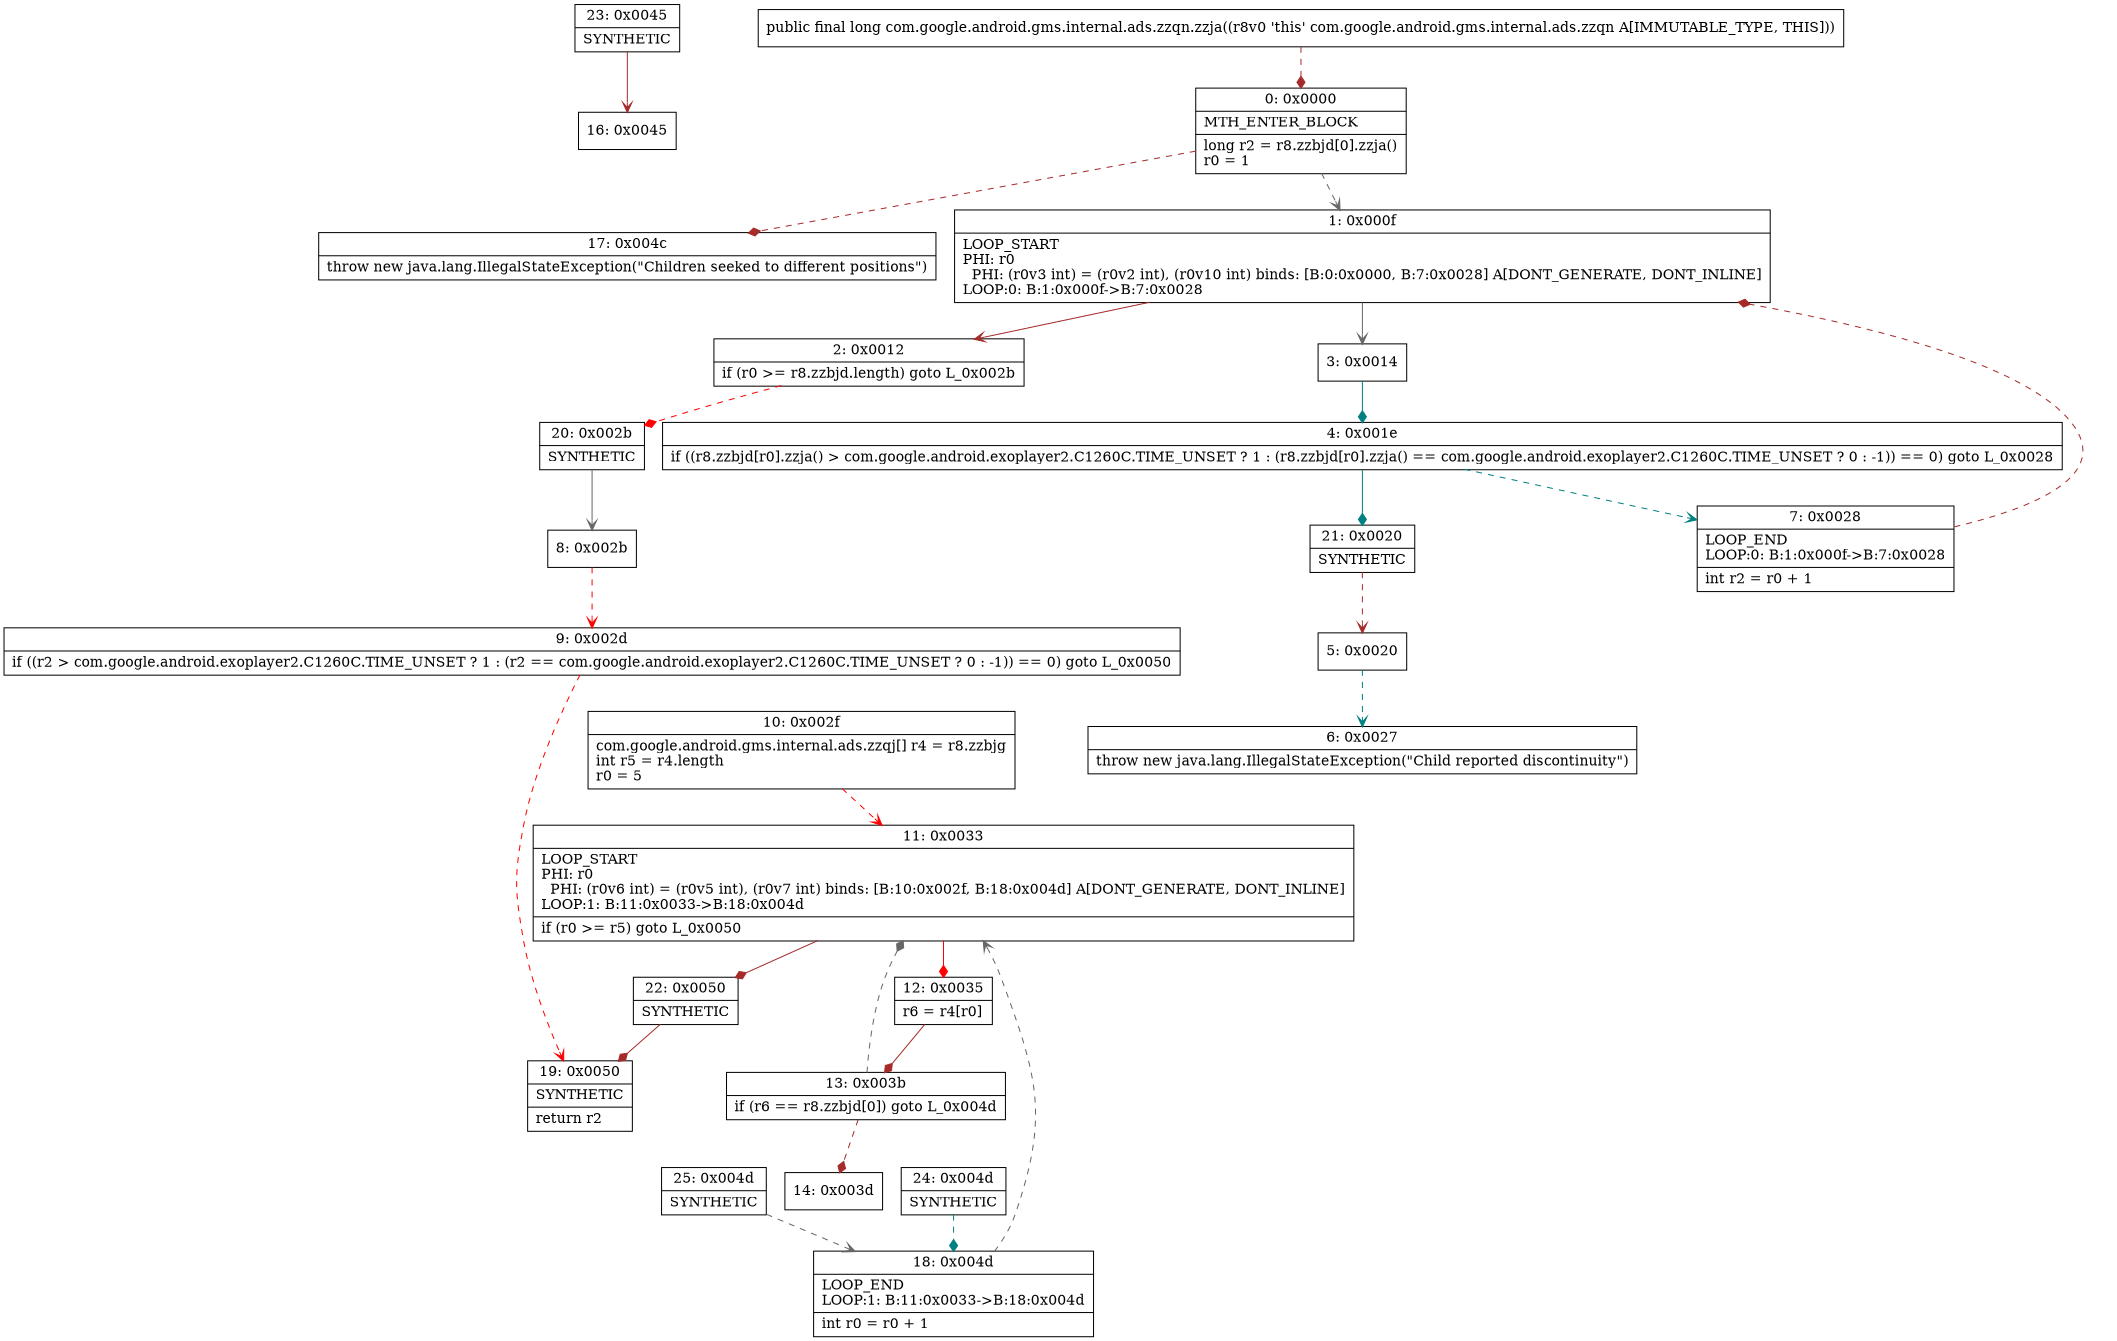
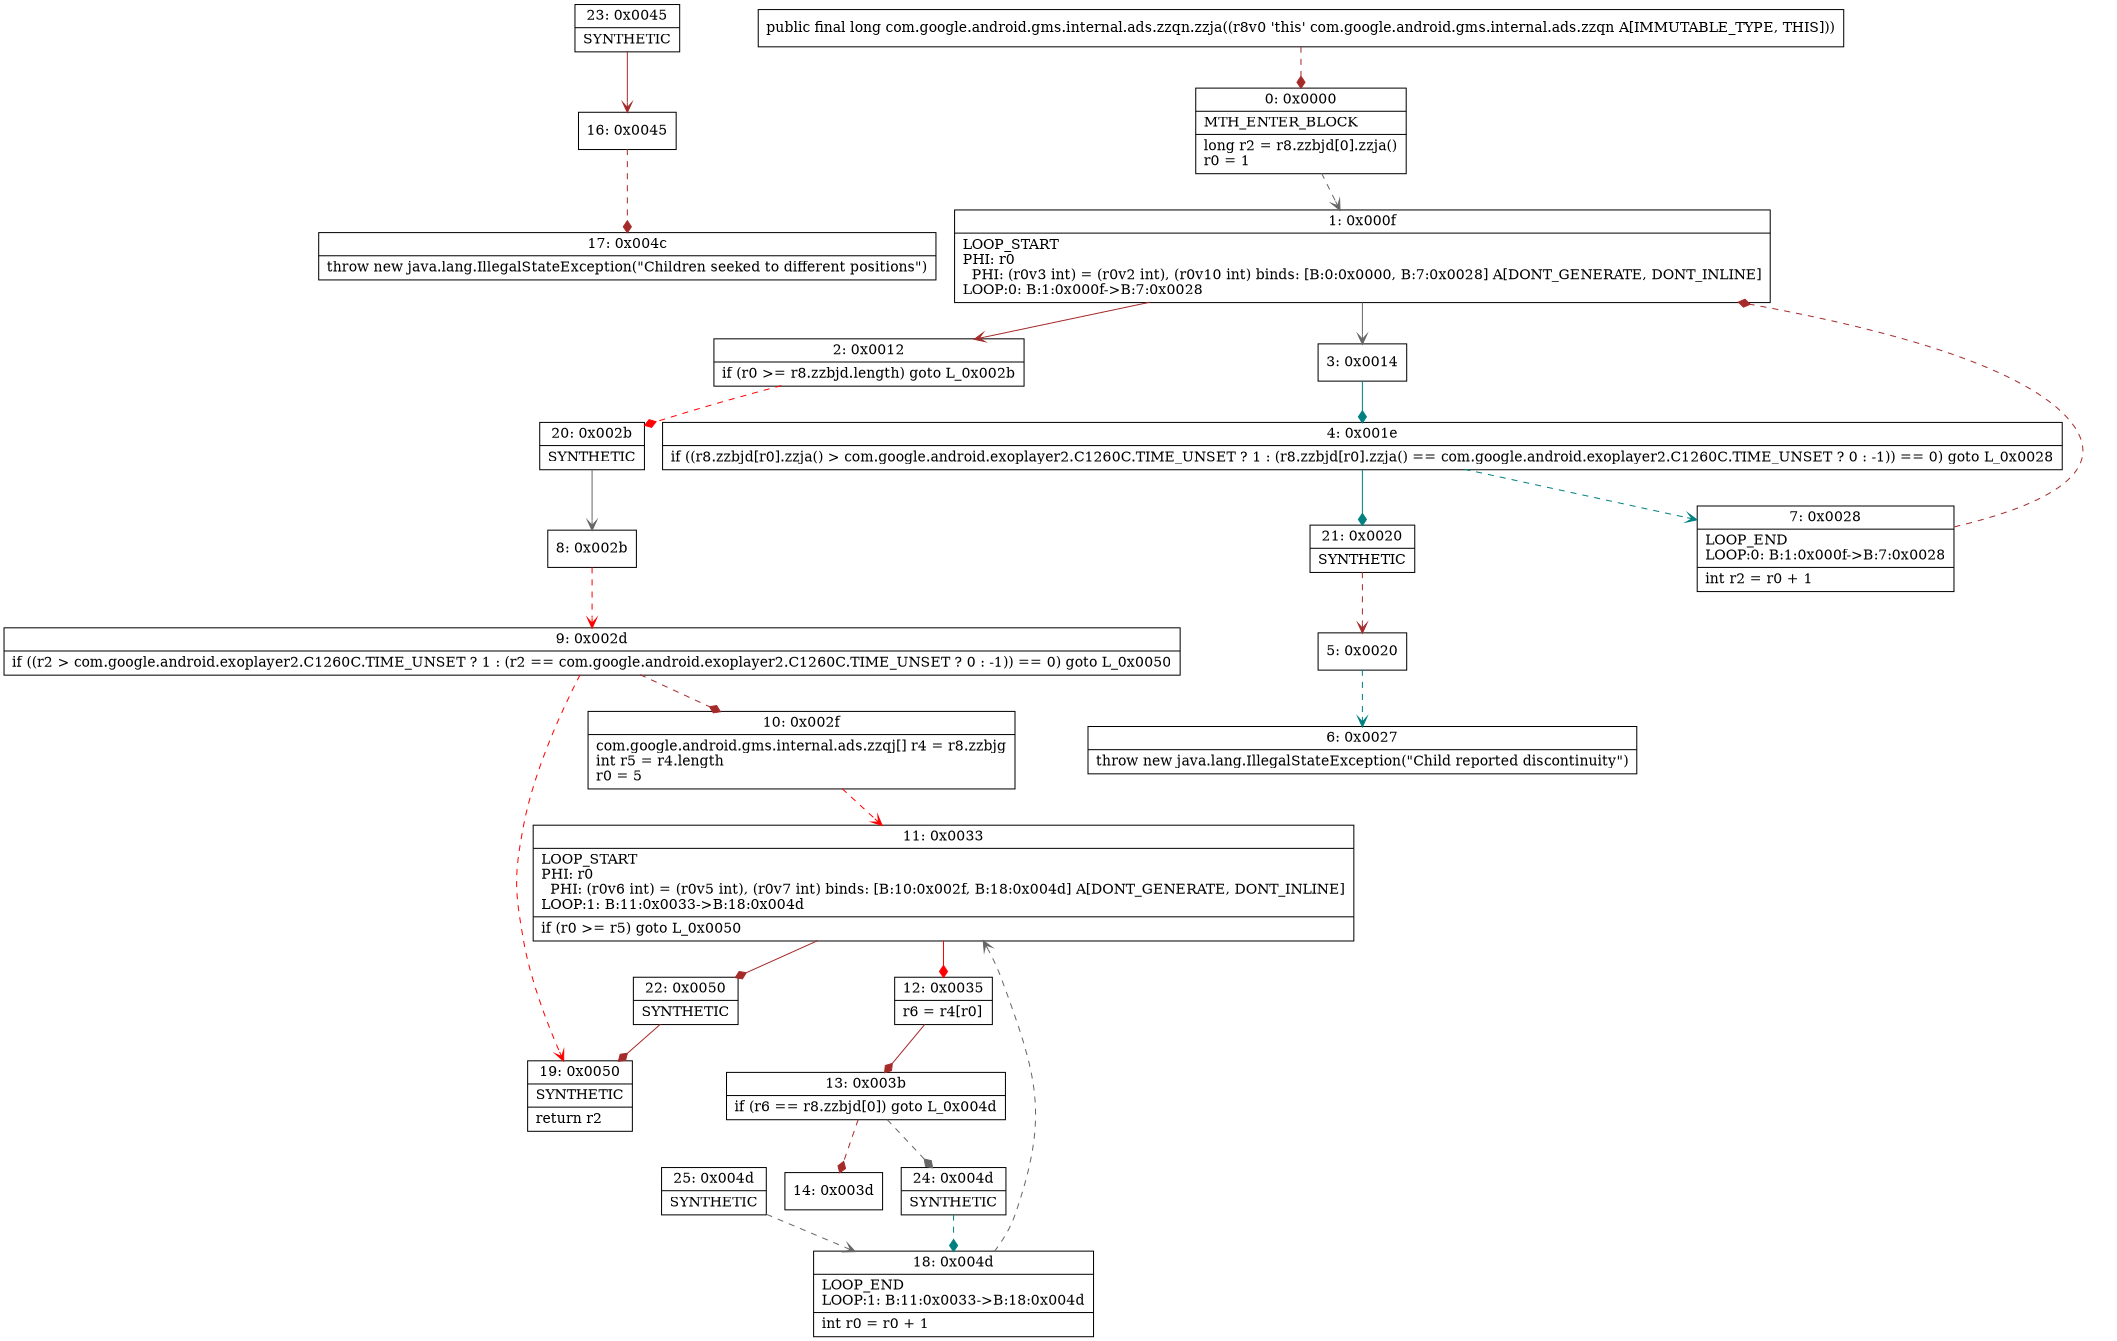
edge "0: 0x0000" -> "17: 0x004c": now "16: 0x0045" -> "17: 0x004c"
edge "9: 0x002d" -> "10: 0x002f": added
edge "13: 0x003b" -> "11: 0x0033": now "13: 0x003b" -> "24: 0x004d"
